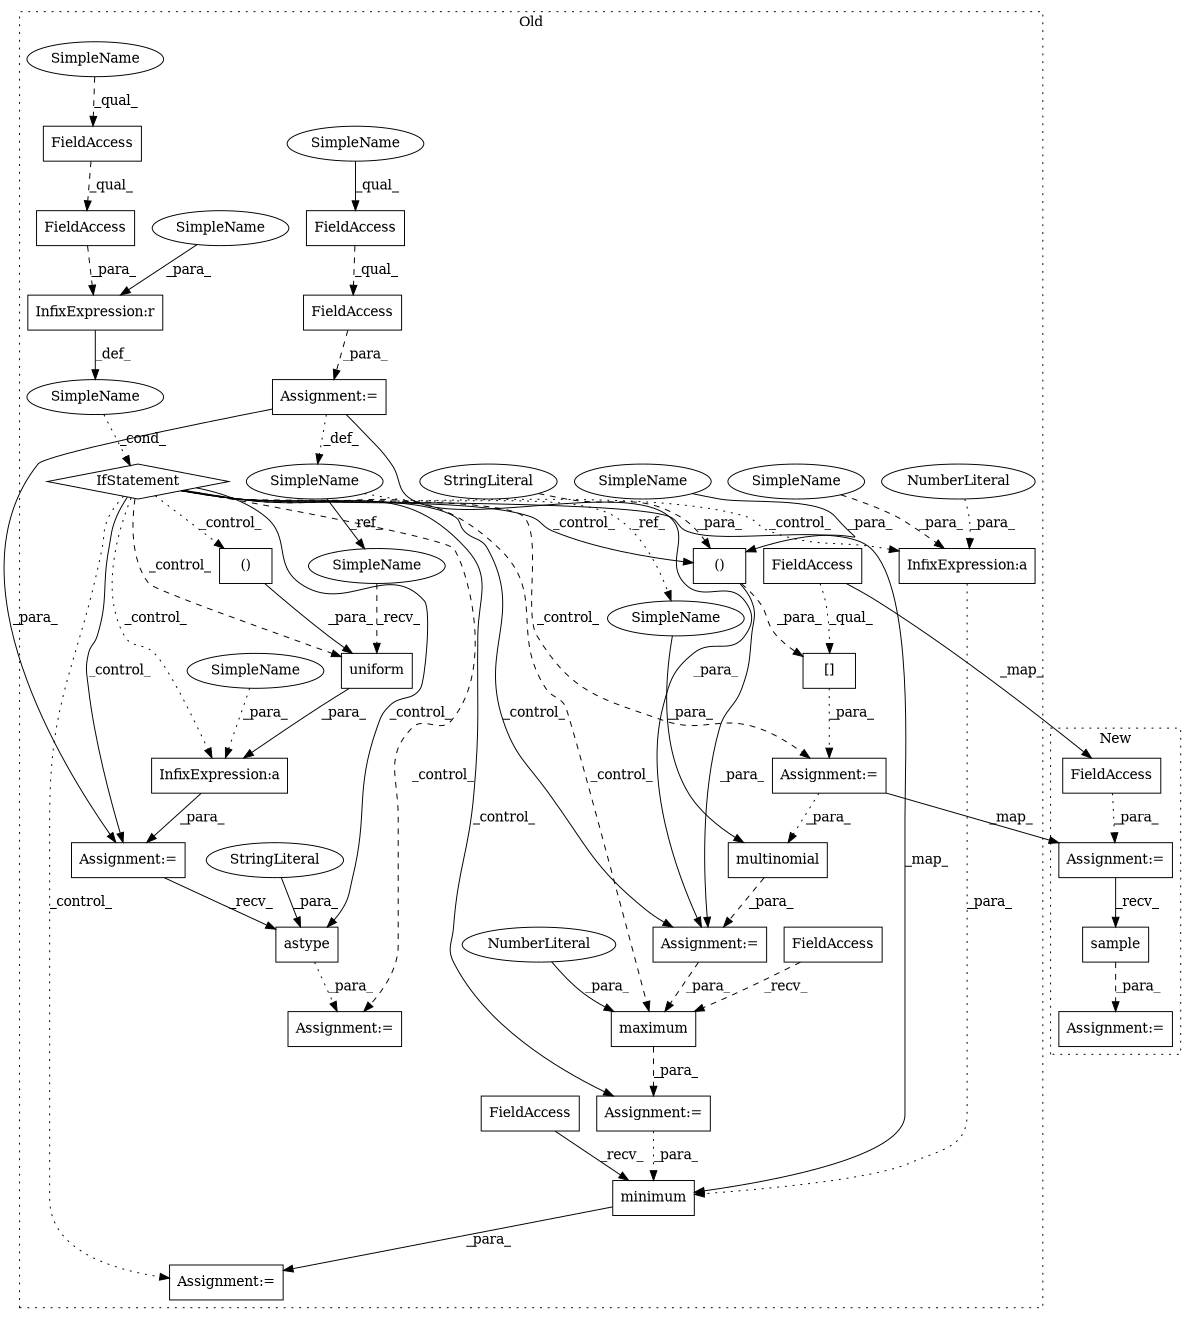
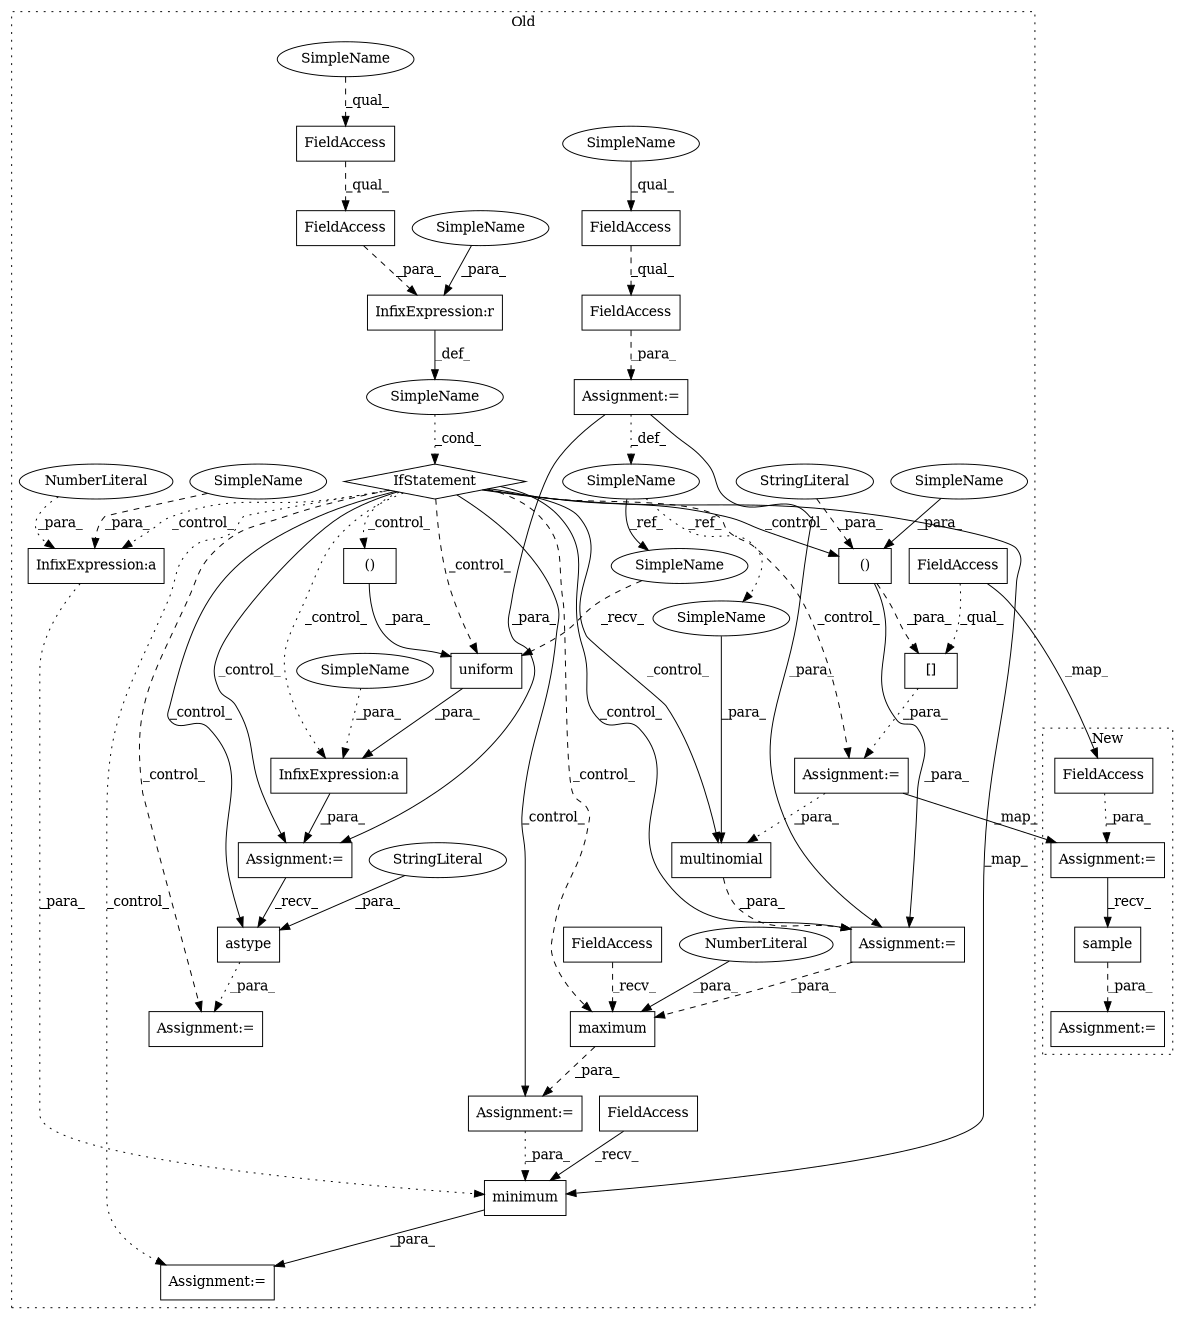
edge "IfStatement" -> "multinomial": added, label "_control_"
